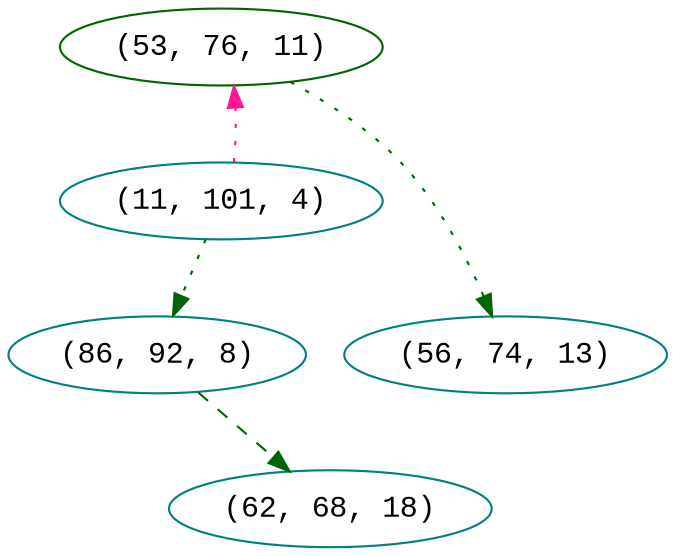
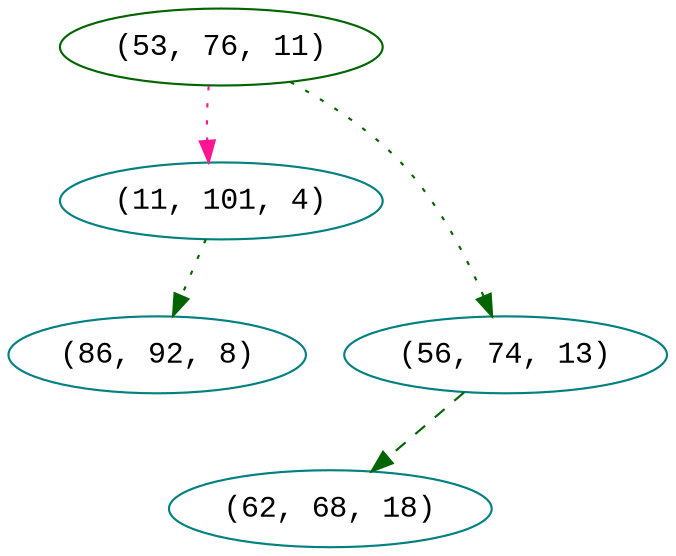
edge "(11, 101, 4)" -> "(53, 76, 11)": reversed
edge "(86, 92, 8)" -> "(62, 68, 18)": now "(56, 74, 13)" -> "(62, 68, 18)"
